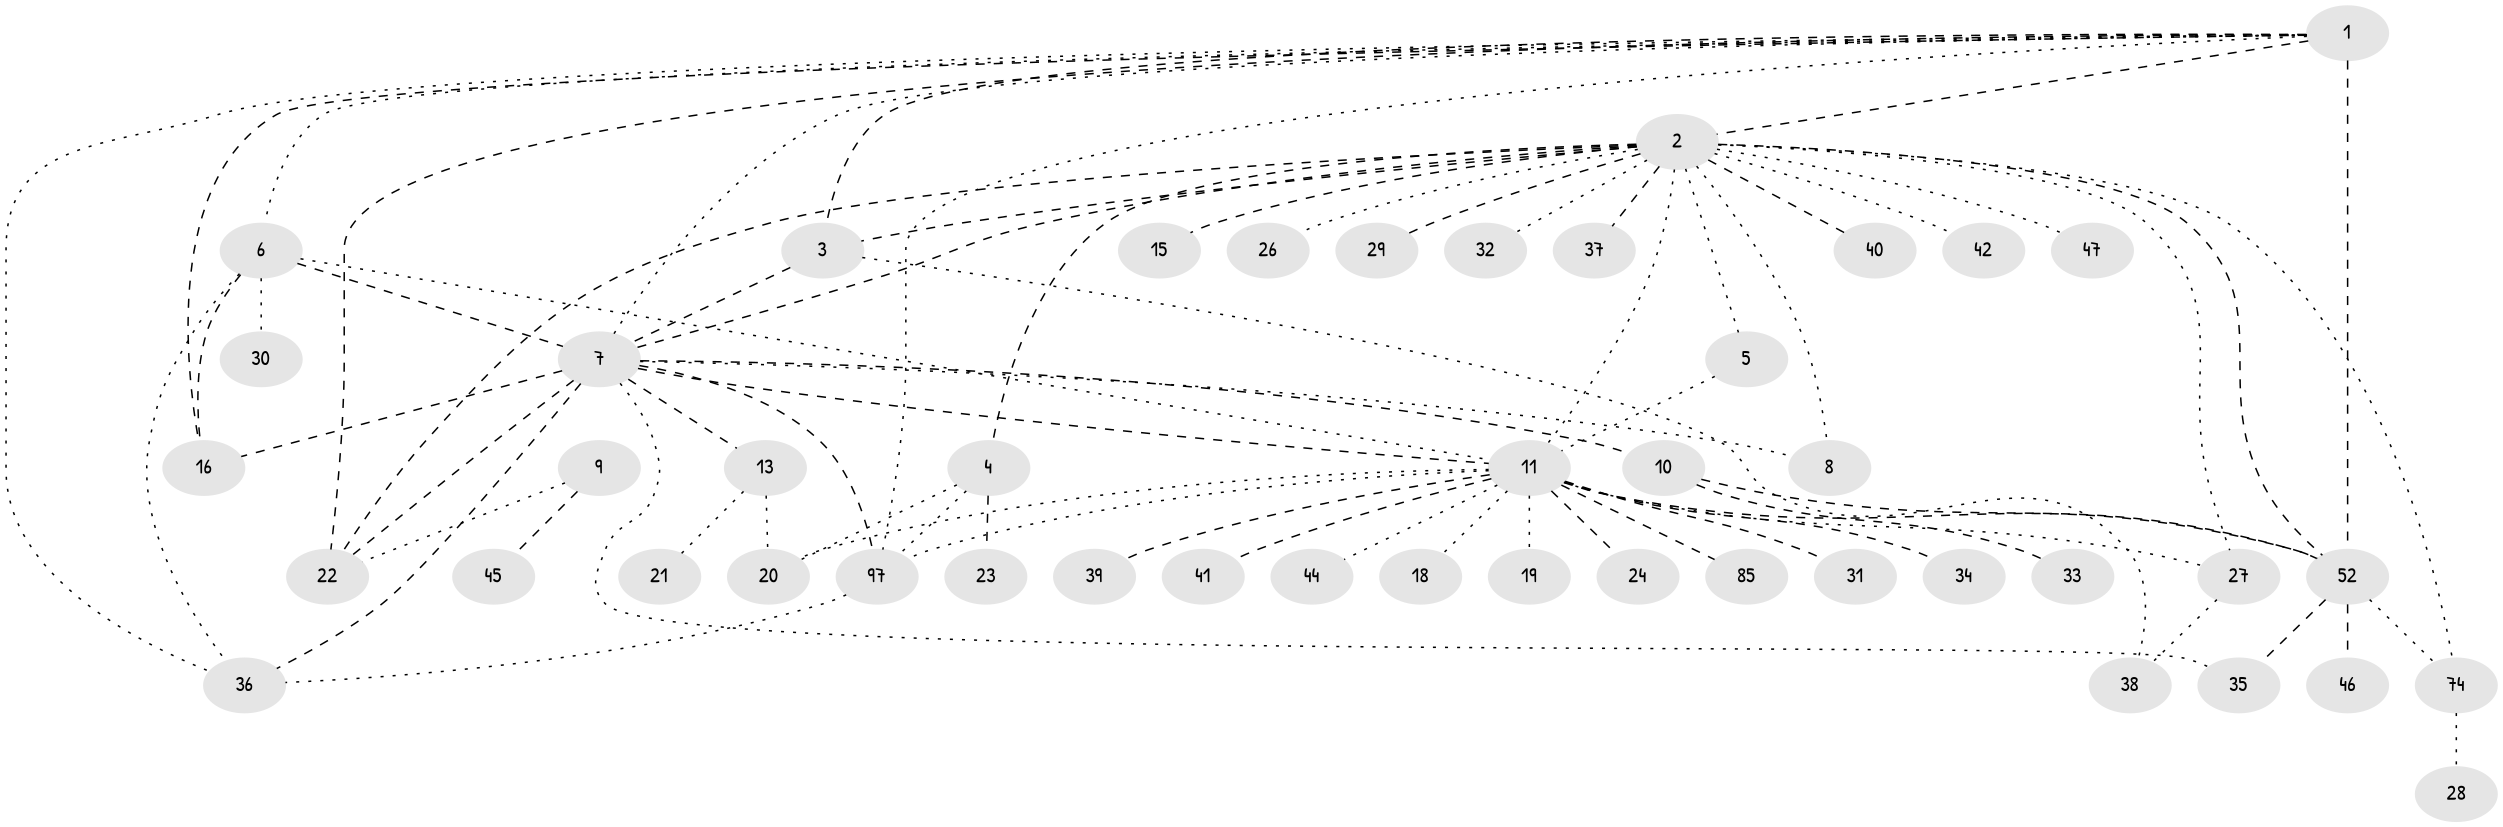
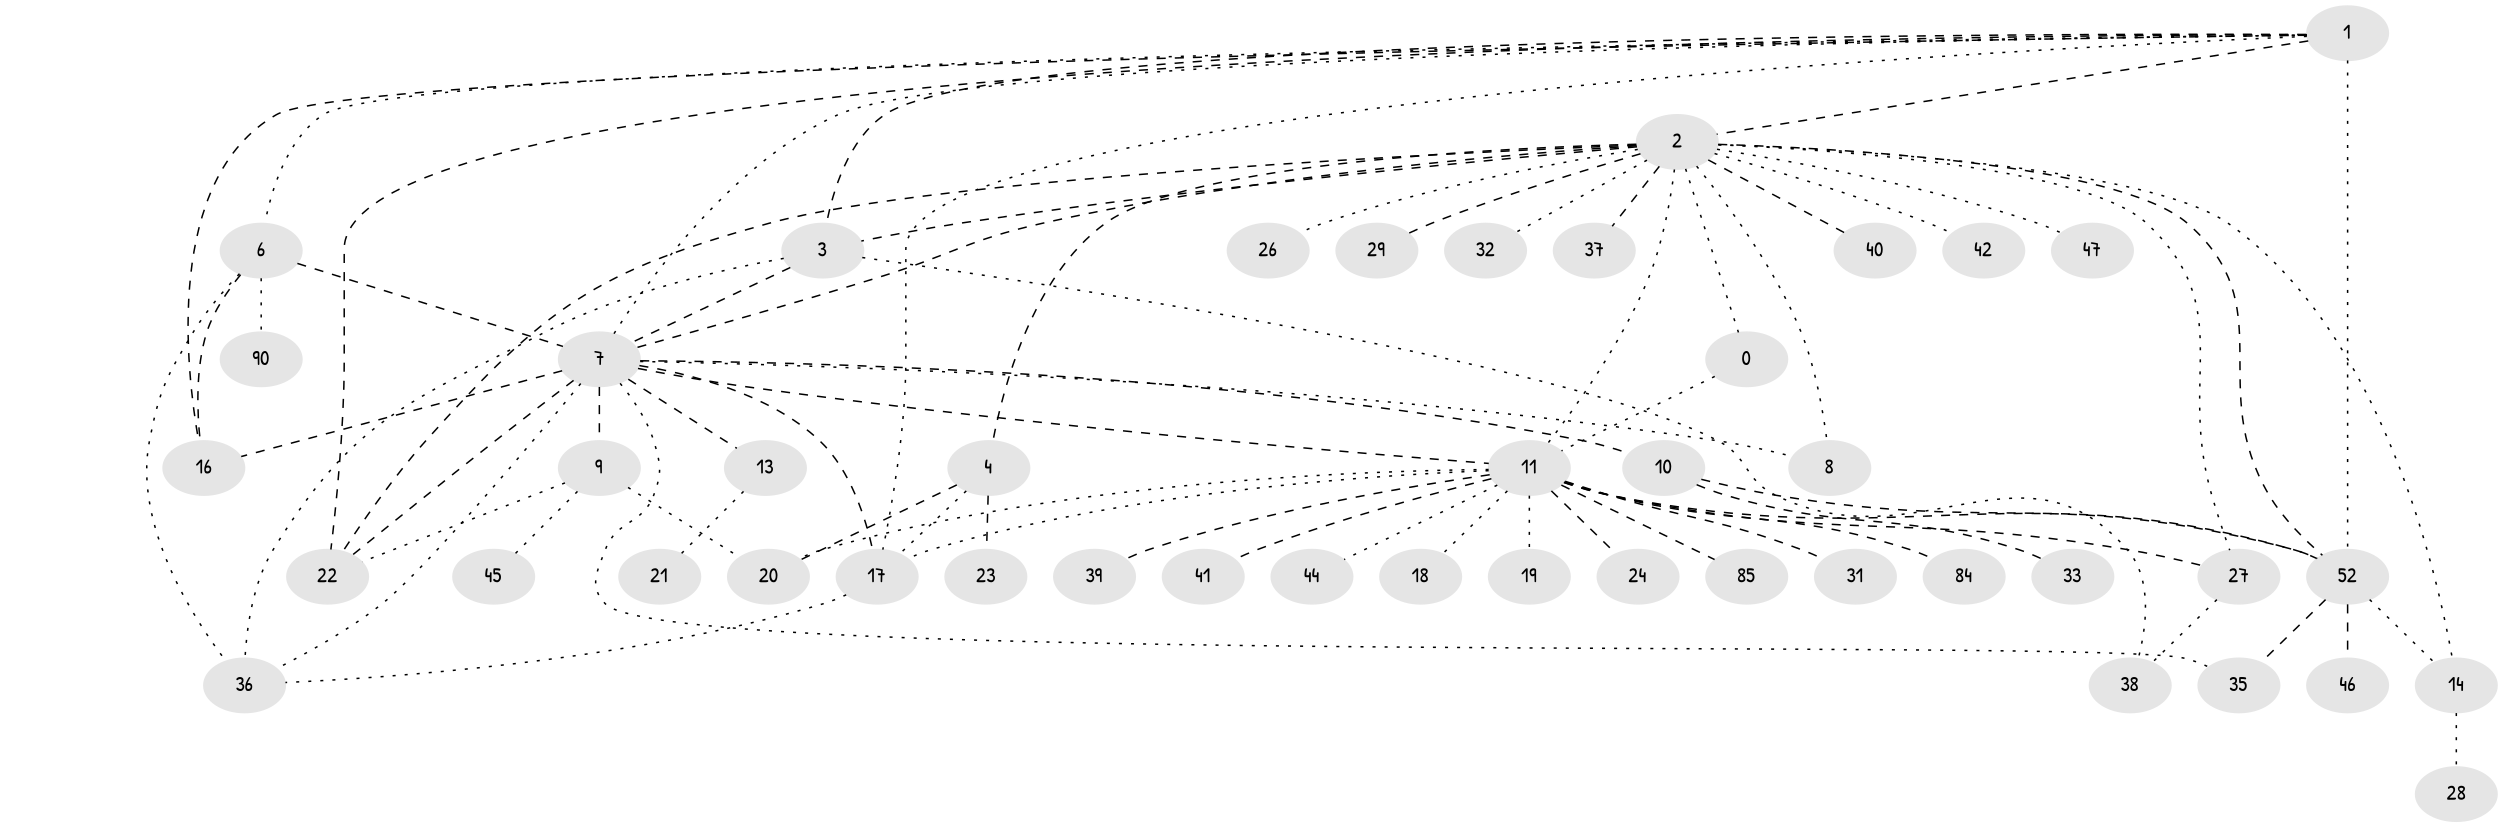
edge "1" -- "36": now "3" -- "36"
node "15": removed
edge "1" -- "52": style dashed -> dotted
edge "6" -- "11": removed
node "30": label "30" -> "90"
node "5": label "5" -> "0"
edge "7" -- "9": added
edge "9" -- "45": style dashed -> dotted
edge "4" -- "20": style dotted -> dashed
edge "13" -- "20": now "9" -- "20"
edge "11" -- "27": style dotted -> dashed
edge "7" -- "36": style dashed -> dotted
node "97": label "97" -> "17"
node "34": label "34" -> "84"
node "74": label "74" -> "14"
